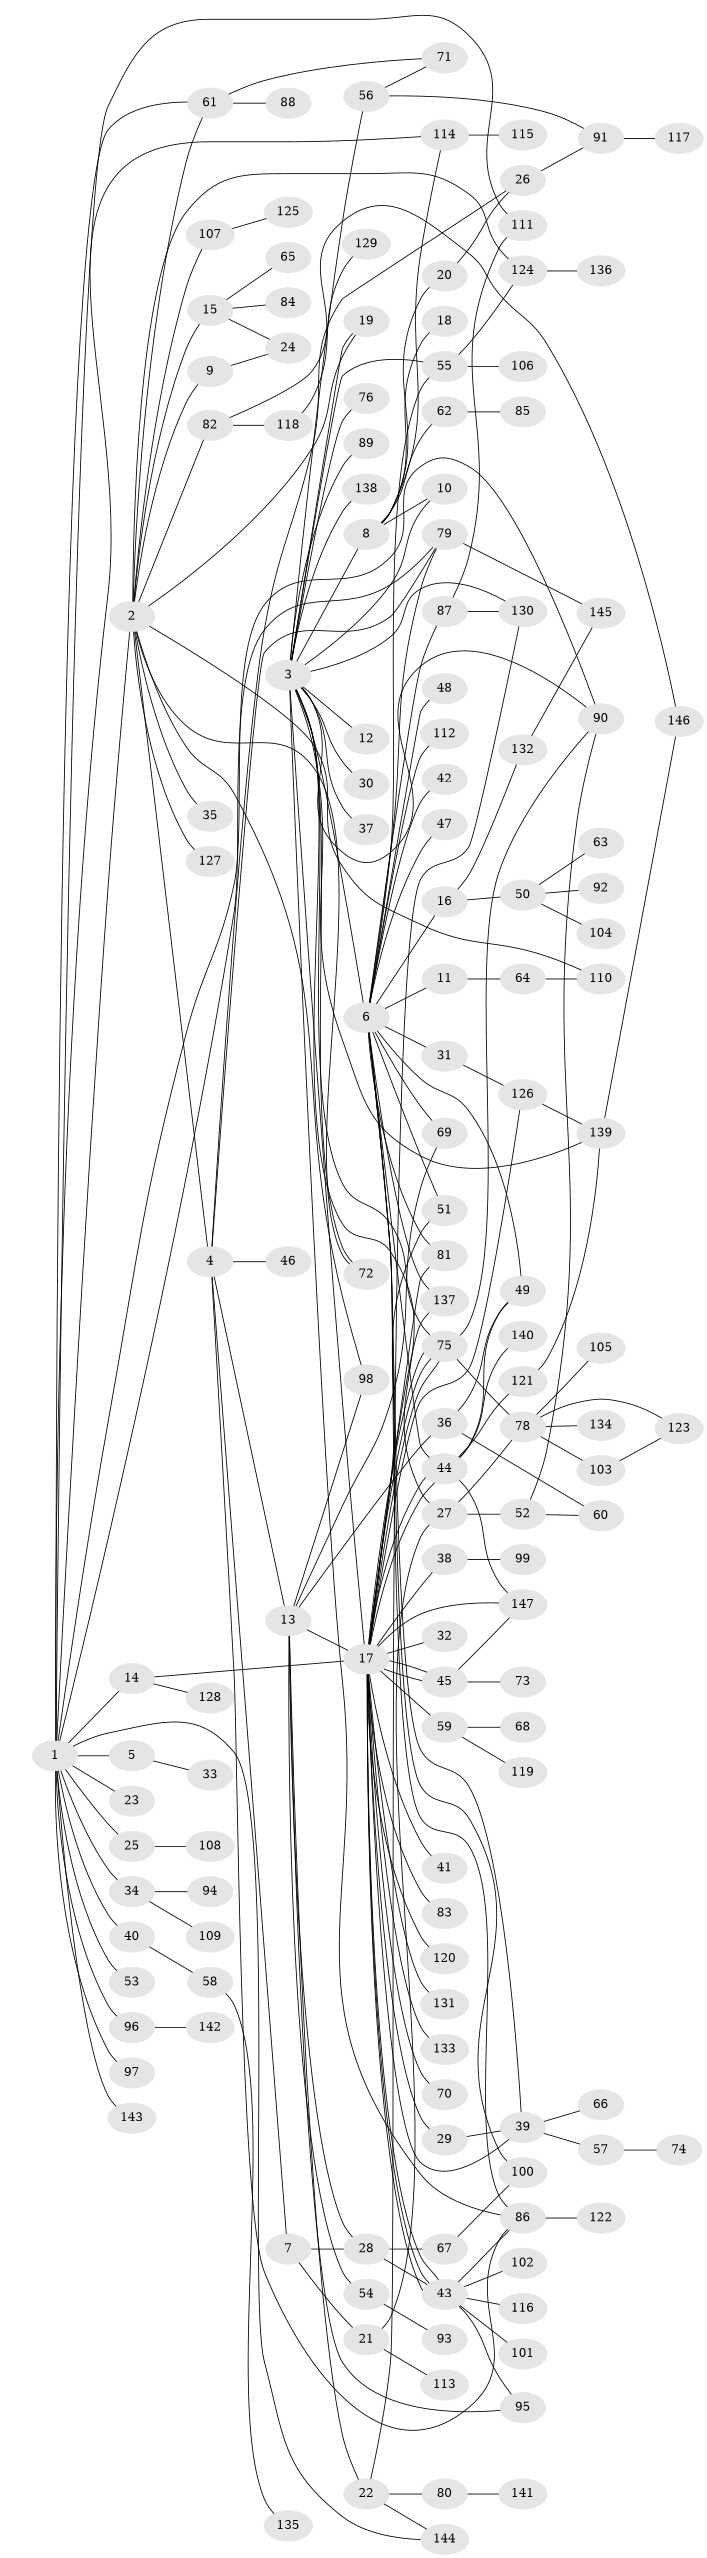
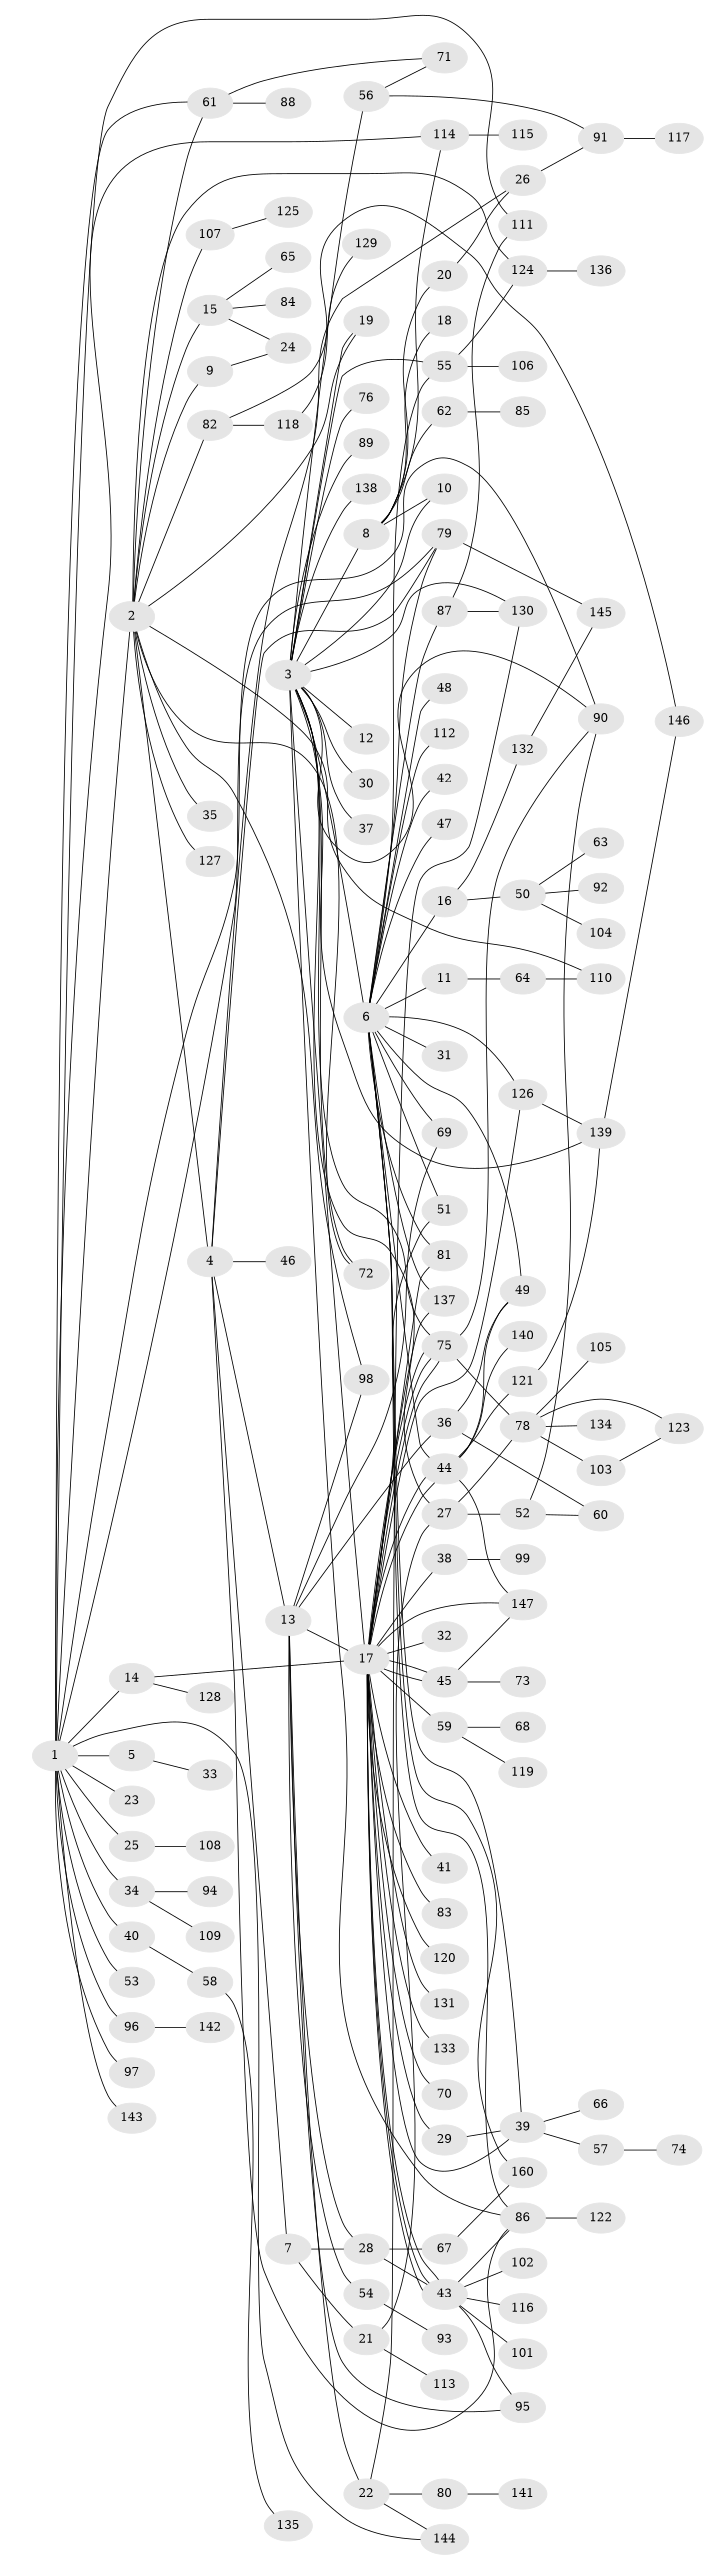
edge "31" -- "126": now "6" -- "126"
node "100": label "100" -> "160"
